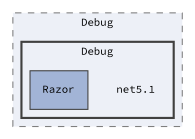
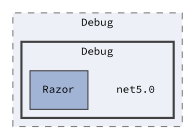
node "net5.1": label "net5.1" -> "net5.0"
